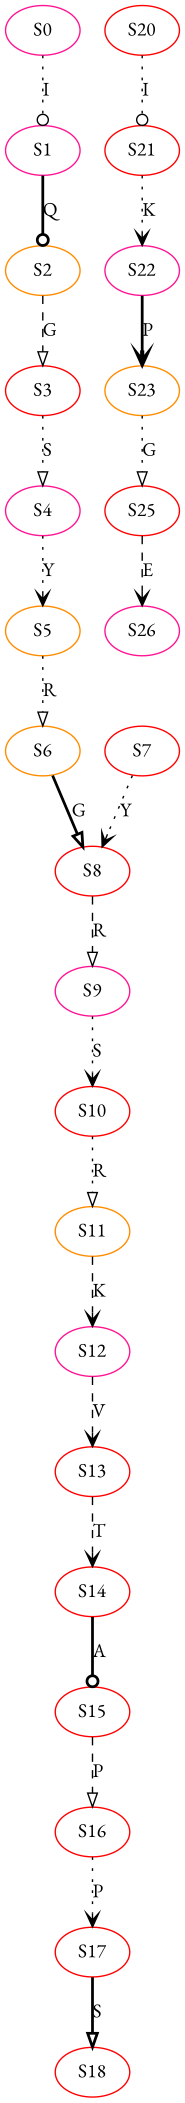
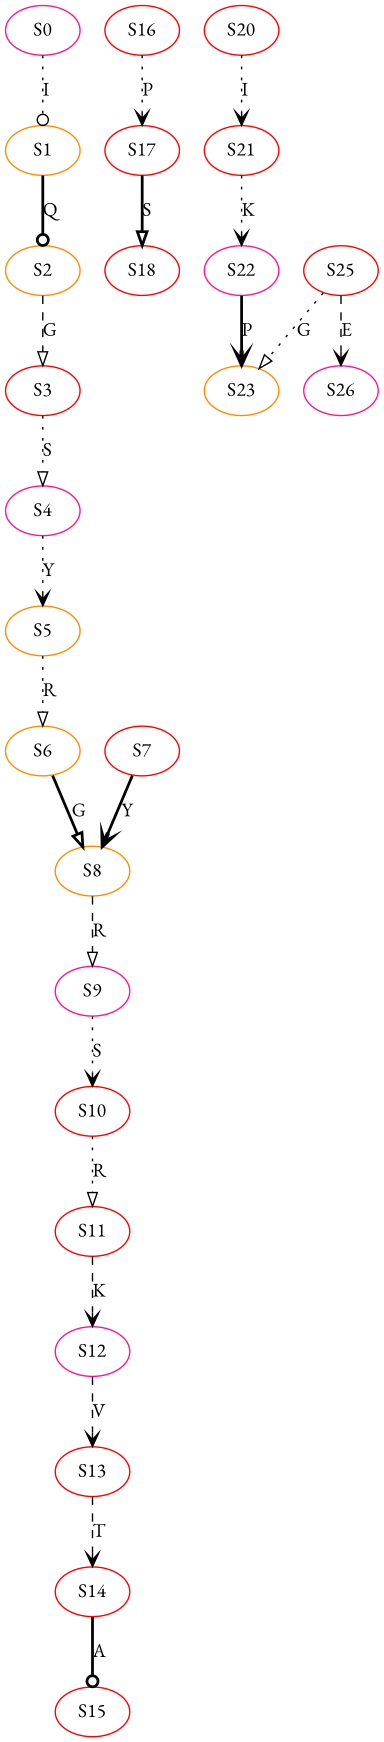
edge "S20" -> "S21": arrowhead odot -> vee
node "S1": color deeppink -> darkorange
edge "S23" -> "S25": reversed
edge "S7" -> "S8": style dotted -> bold
node "S8": color red -> darkorange
node "S11": color darkorange -> red
edge "S15" -> "S16": removed, label "P"
